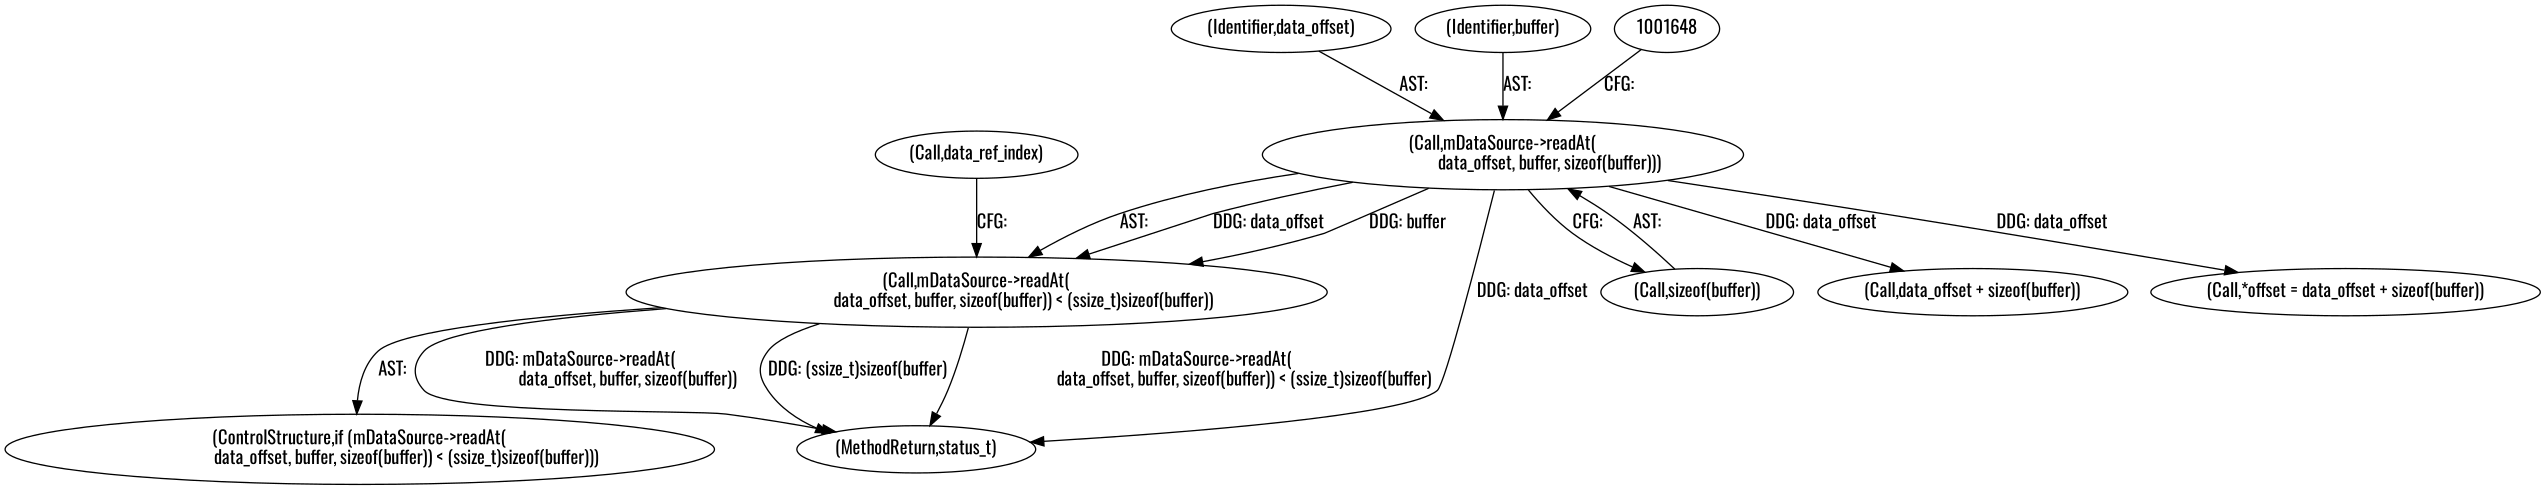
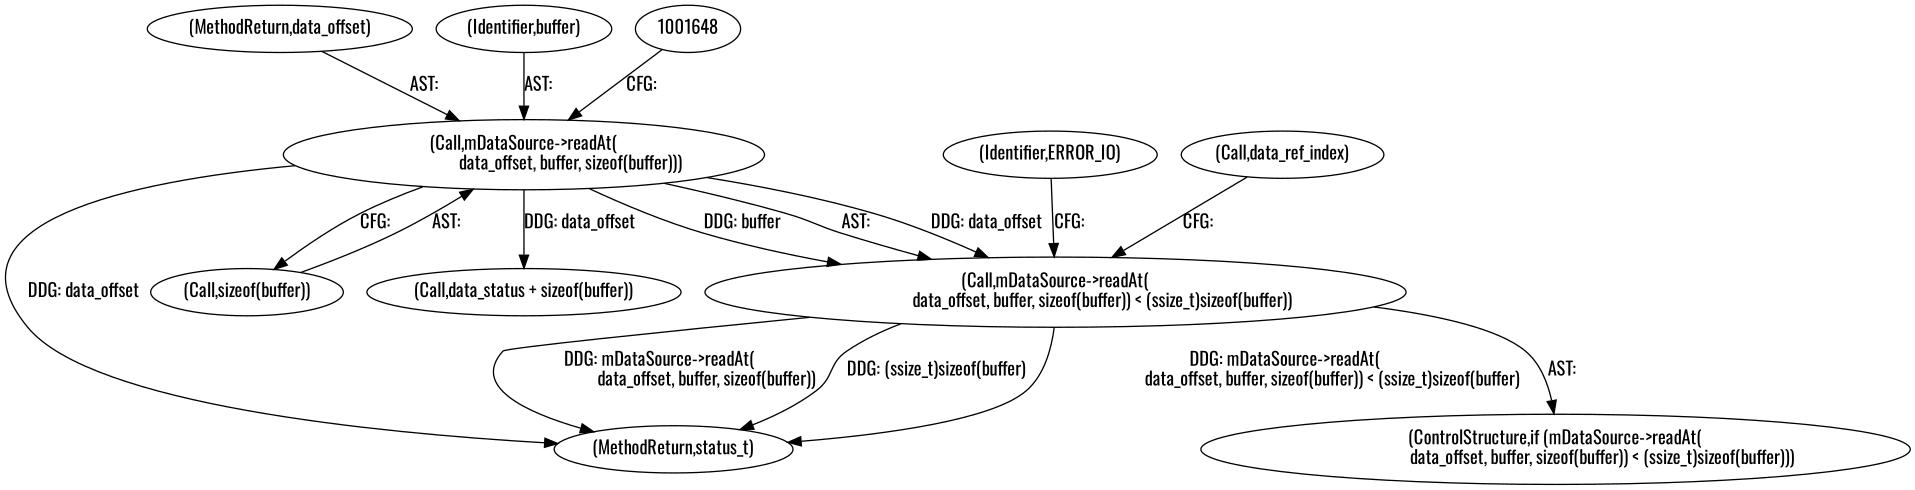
node "(Identifier,data_offset)": label "(Identifier,data_offset)" -> "(MethodReturn,data_offset)"
node "(Identifier,ERROR_IO)": added
node "(Call,data_offset + sizeof(buffer))": label "(Call,data_offset + sizeof(buffer))" -> "(Call,data_status + sizeof(buffer))"
node "(Call,*offset = data_offset + sizeof(buffer))": removed
